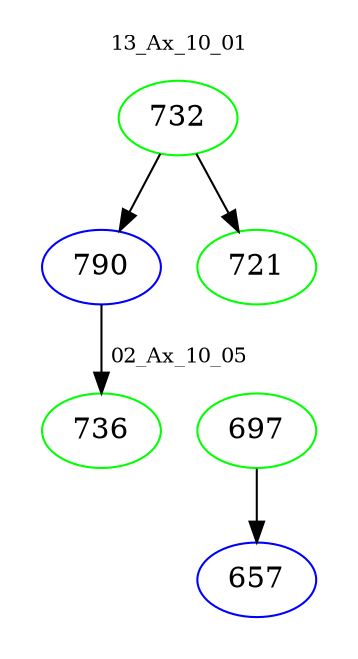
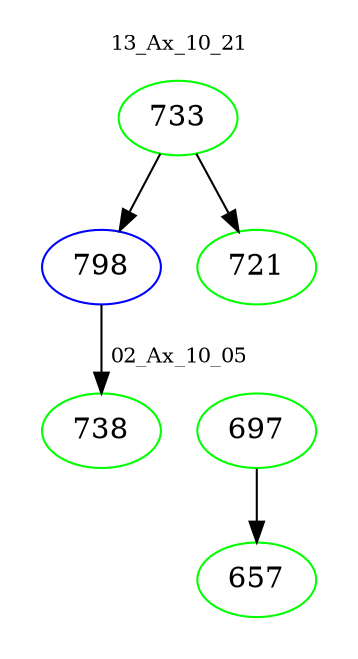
cluster "13_Ax_10_01": label "13_Ax_10_01" -> "13_Ax_10_21"
node "732": label "732" -> "733"
node "790": label "790" -> "798"
node "736": label "736" -> "738"
node "657": color blue -> green
